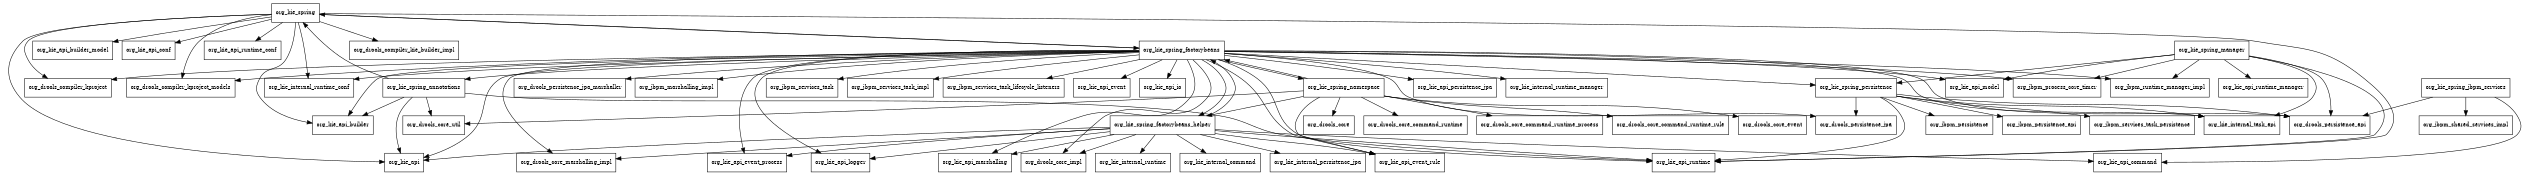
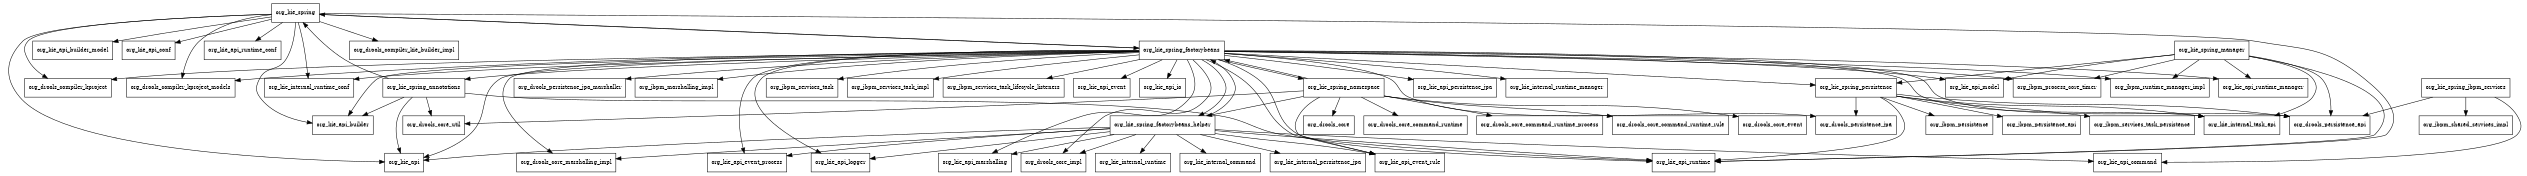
edge "org_kie_spring_factorybeans" -> "org_kie_api_runtime_manager": added
